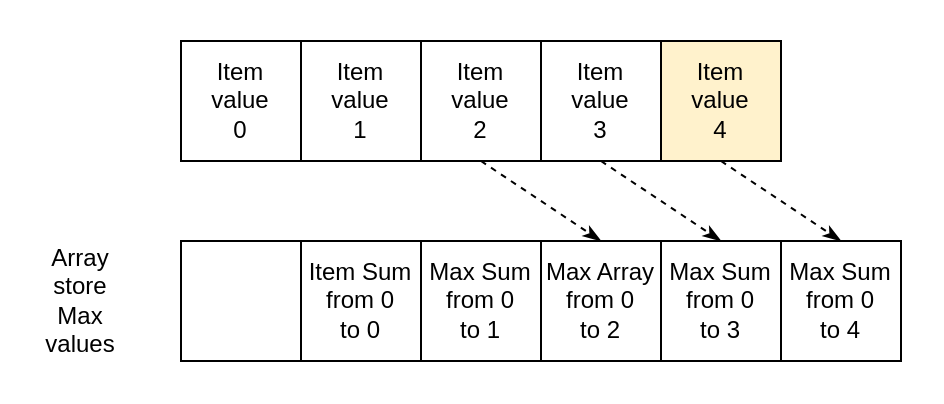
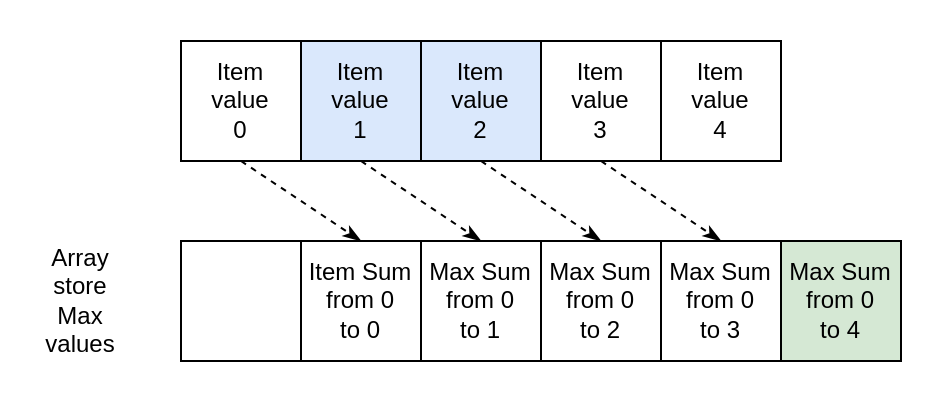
node "Item value 1": fillcolor #ffffff -> #dae8fc
node "Item value 2": fillcolor #ffffff -> #dae8fc
node "Item value 4": fillcolor #fff2cc -> #ffffff
edge "Item value 0" -> "Item Sum from 0 to 0": added
edge "Item value 1" -> "Max Sum from 0 to 1": added
edge "Item value 4" -> "Max Sum from 0 to 4": removed
node "Max Array from 0 to 2": label "Max Array from 0 to 2" -> "Max Sum from 0 to 2"
node "Max Sum from 0 to 4": fillcolor #ffffff -> #d5e8d4
